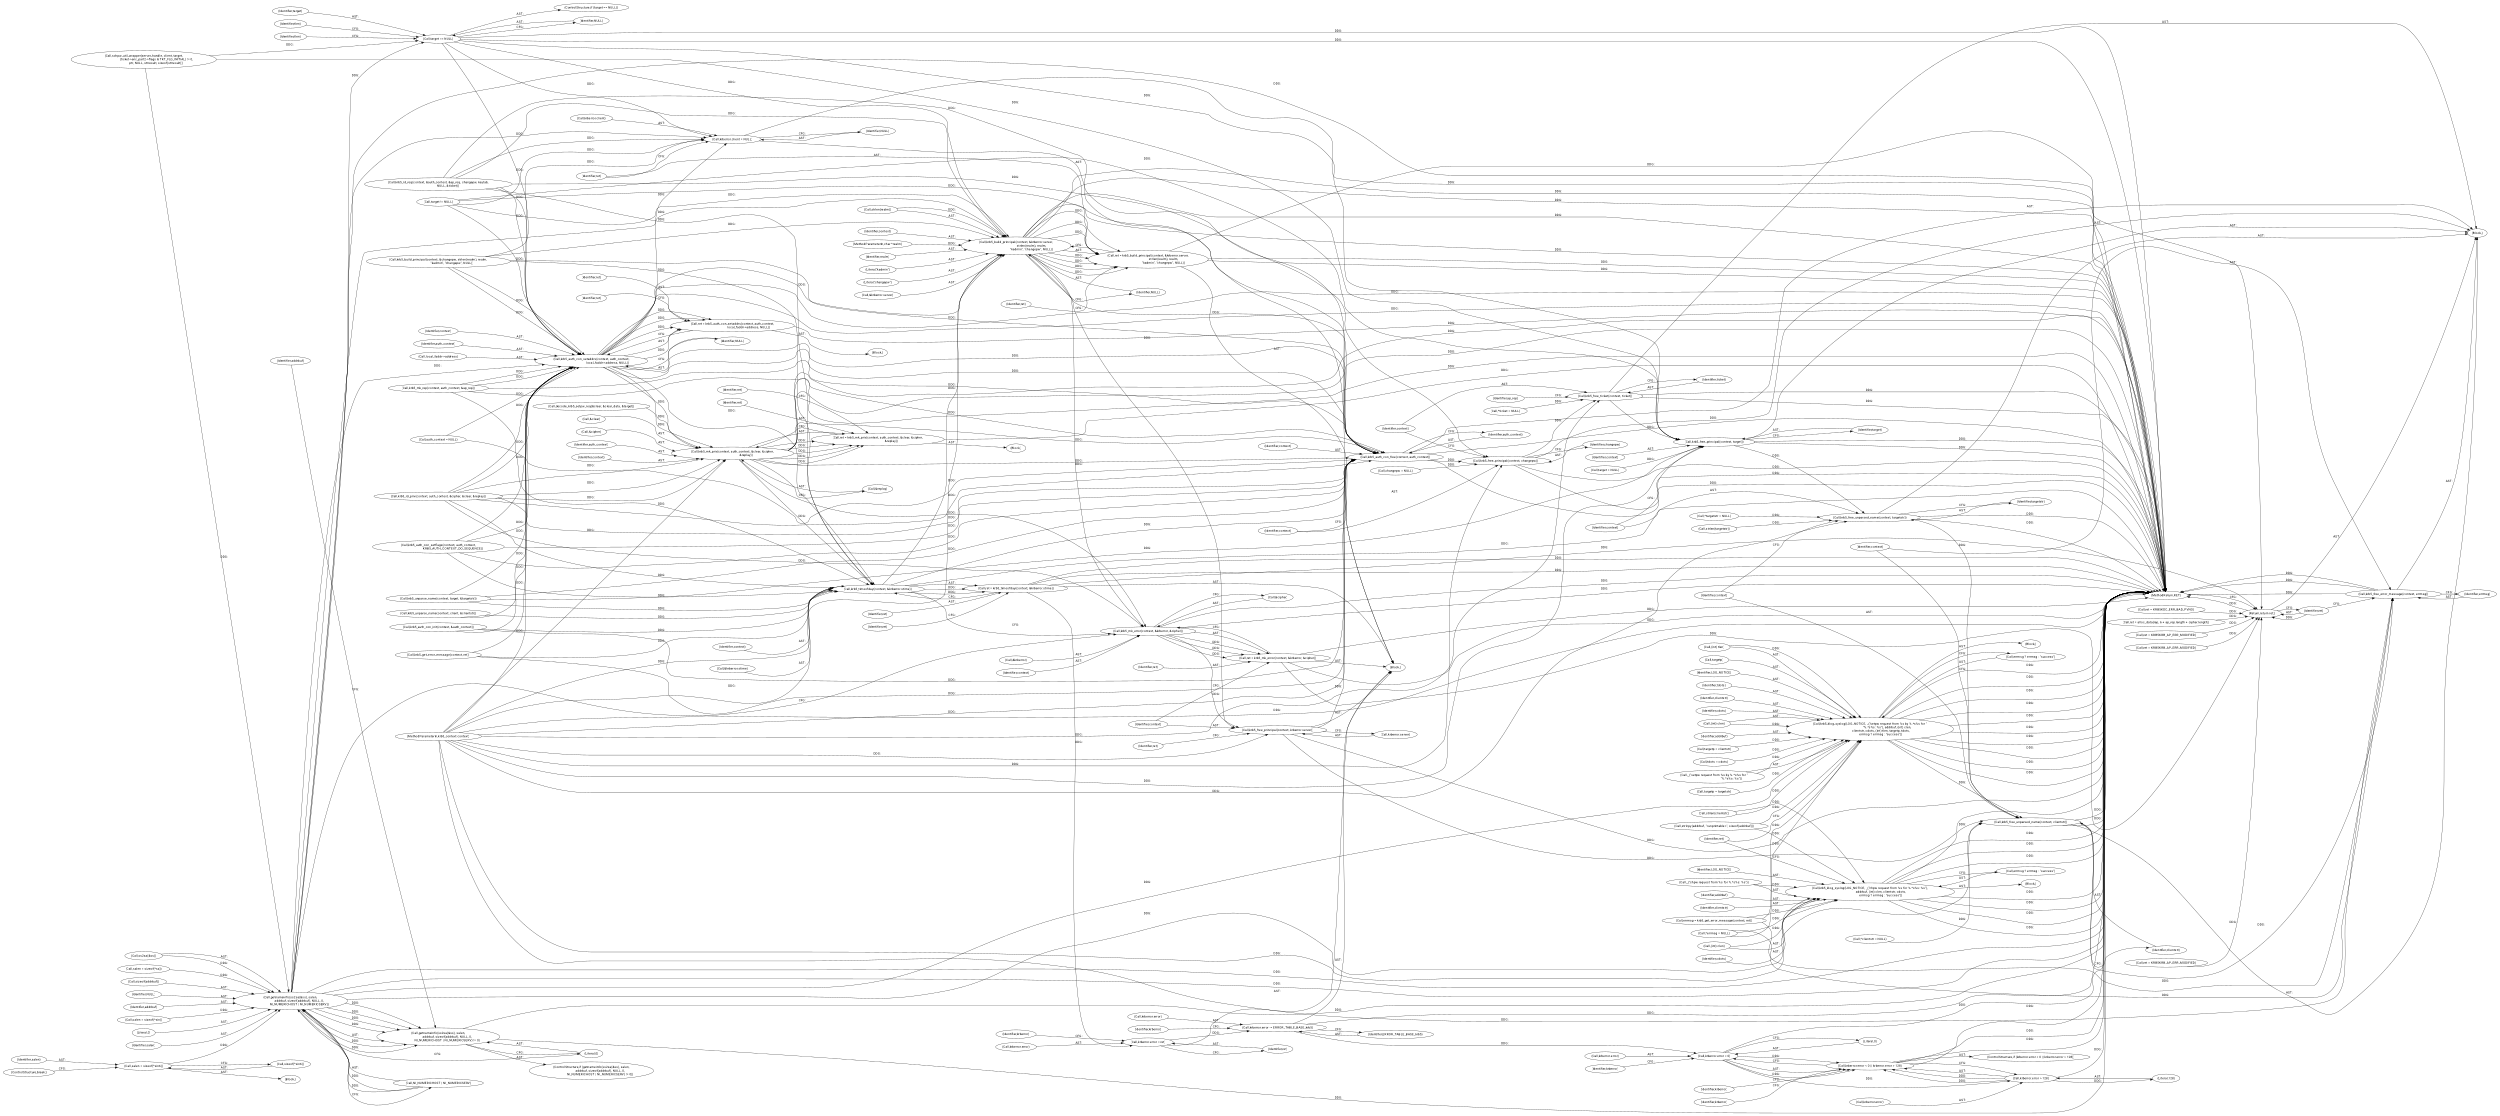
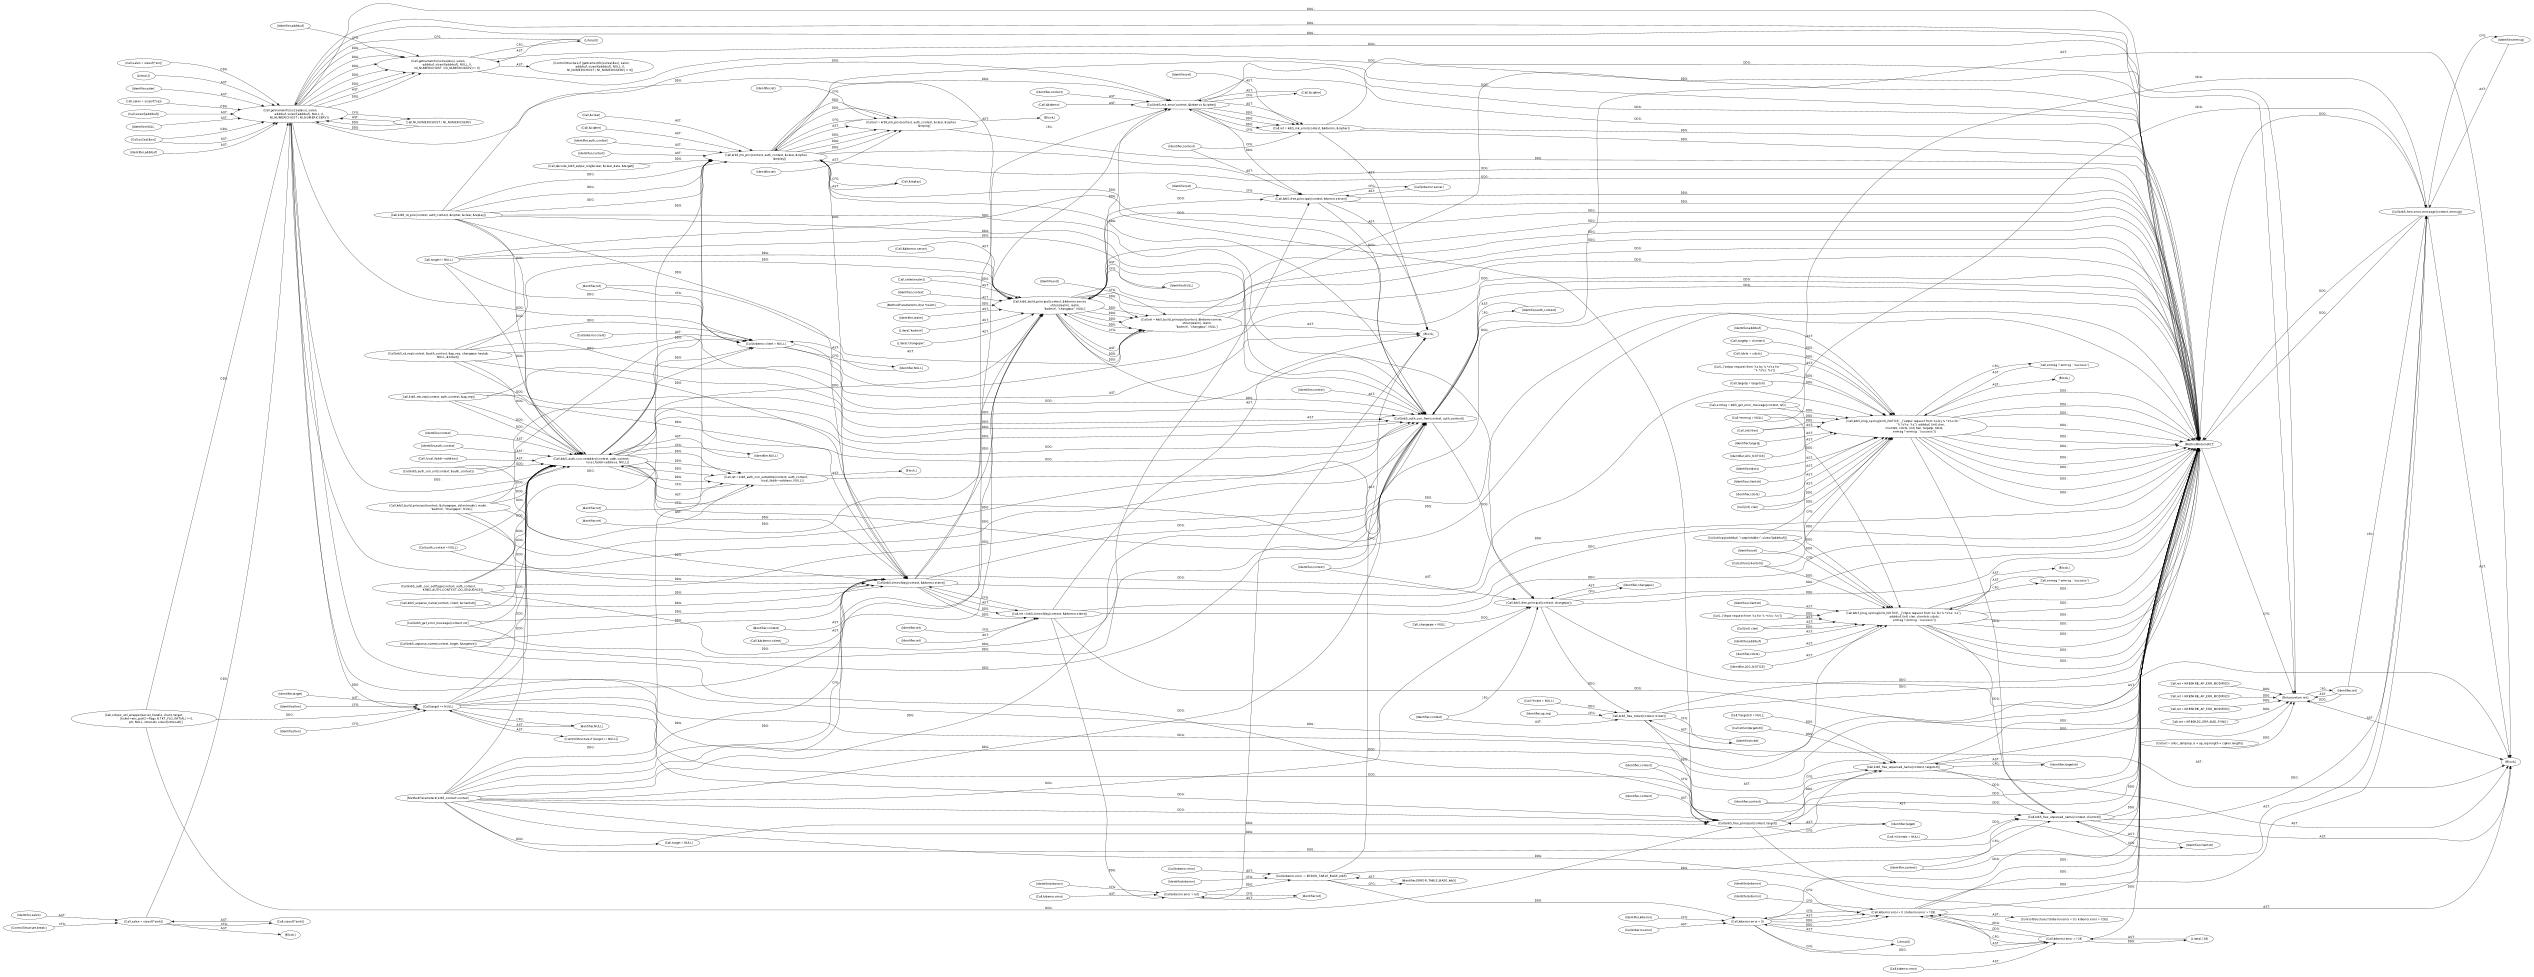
edge "(Return,return ret;)" -> "(MethodReturn,RET)": removed, label "DDG:"
node "(Call,targetp)": label "(Call,targetp)" -> "(Identifier,targetp)"
edge "(MethodParameterIn,krb5_context context)" -> "(Call,krb5_free_ticket(context, ticket))": now "(MethodParameterIn,krb5_context context)" -> "(Call,target = NULL)"
